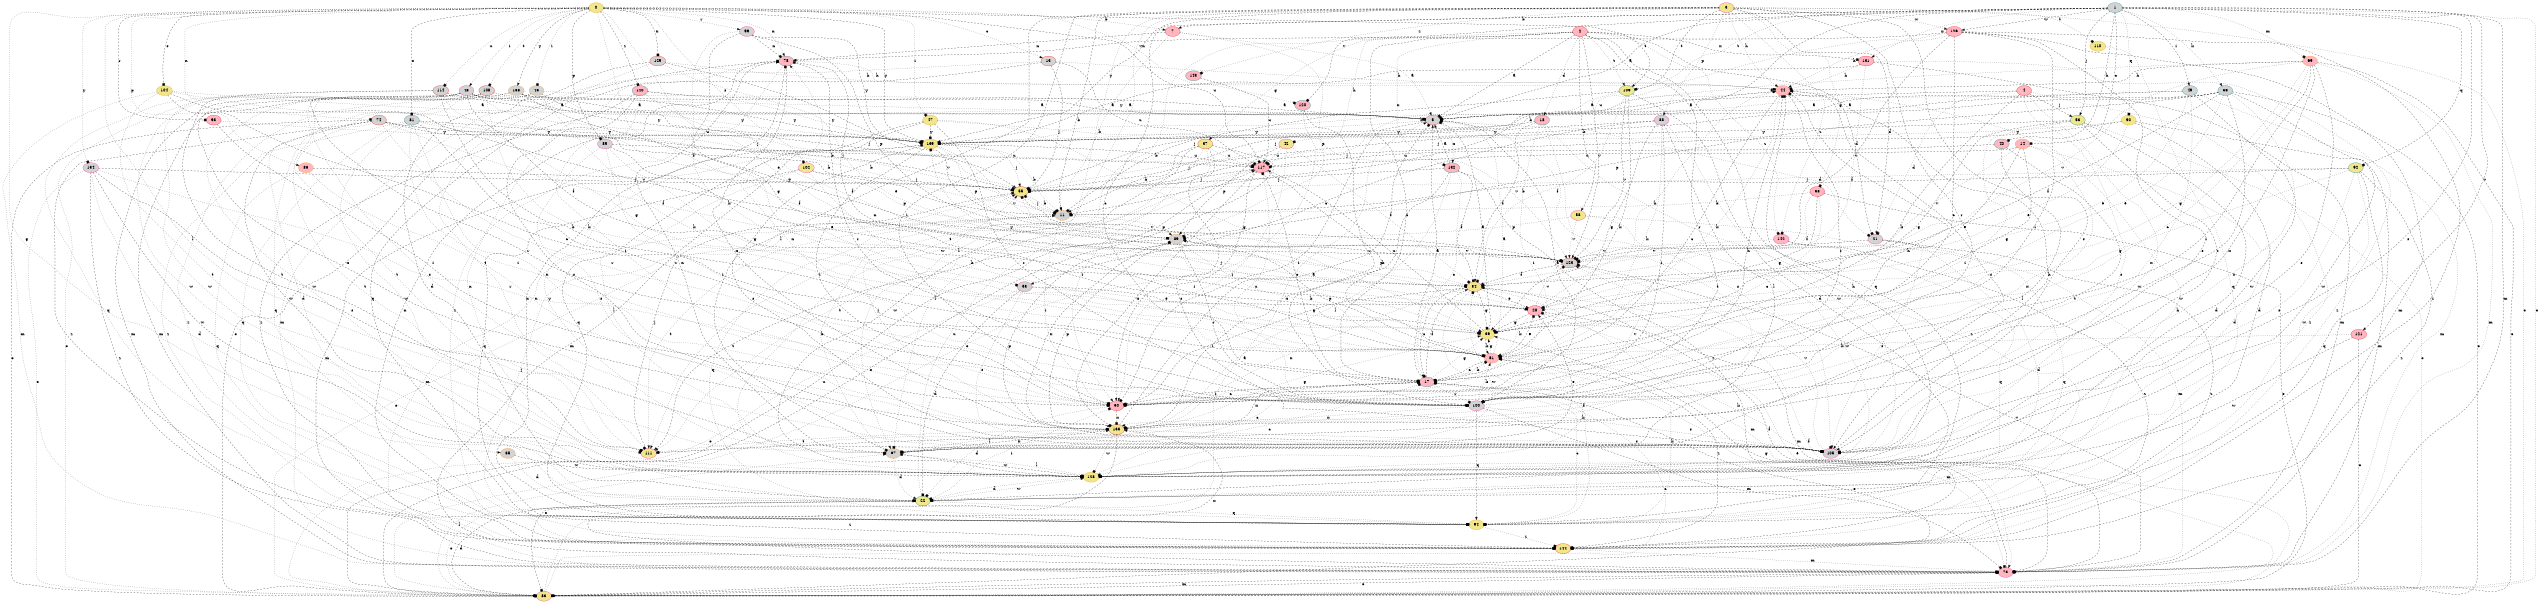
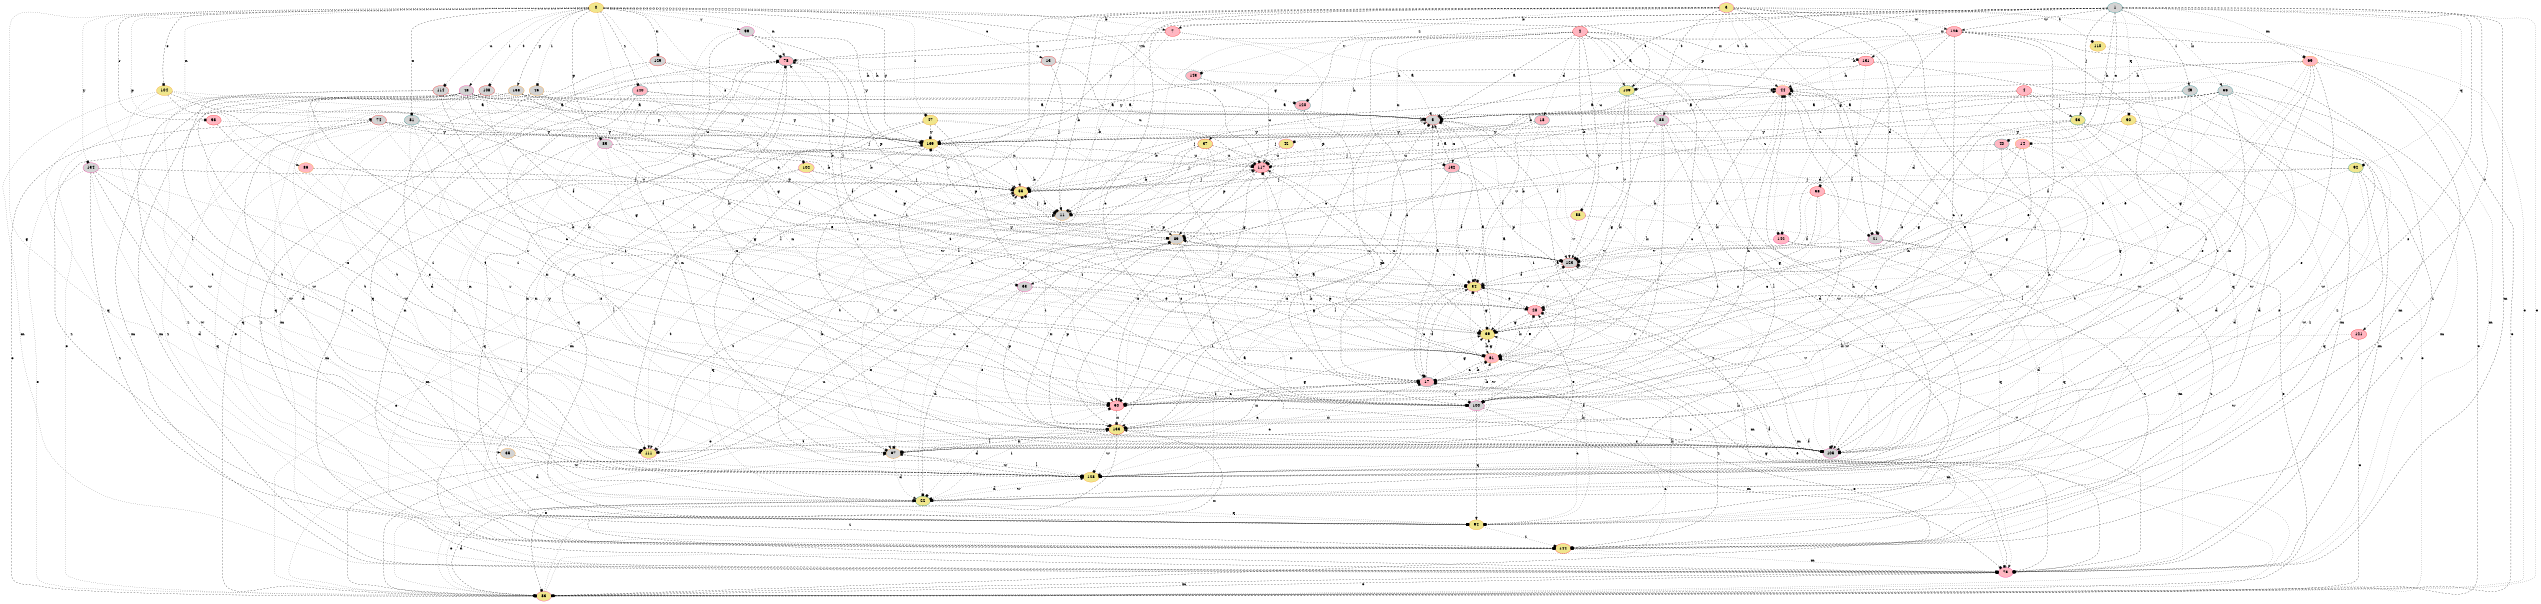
edge "1" -> "92": style dashed -> dotted
edge "2" -> "58": arrowhead normal -> box
edge "48" -> "128": style dotted -> dashed
edge "133" -> "105": style dotted -> dashed
